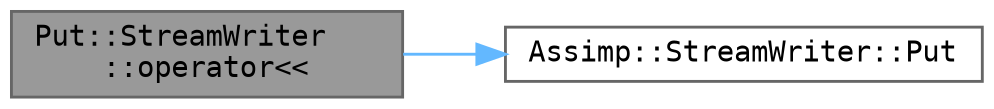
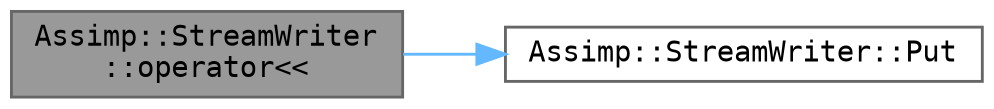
node "Put::StreamWriter ::operator<<": label "Put::StreamWriter ::operator<<" -> "Assimp::StreamWriter ::operator<<"
